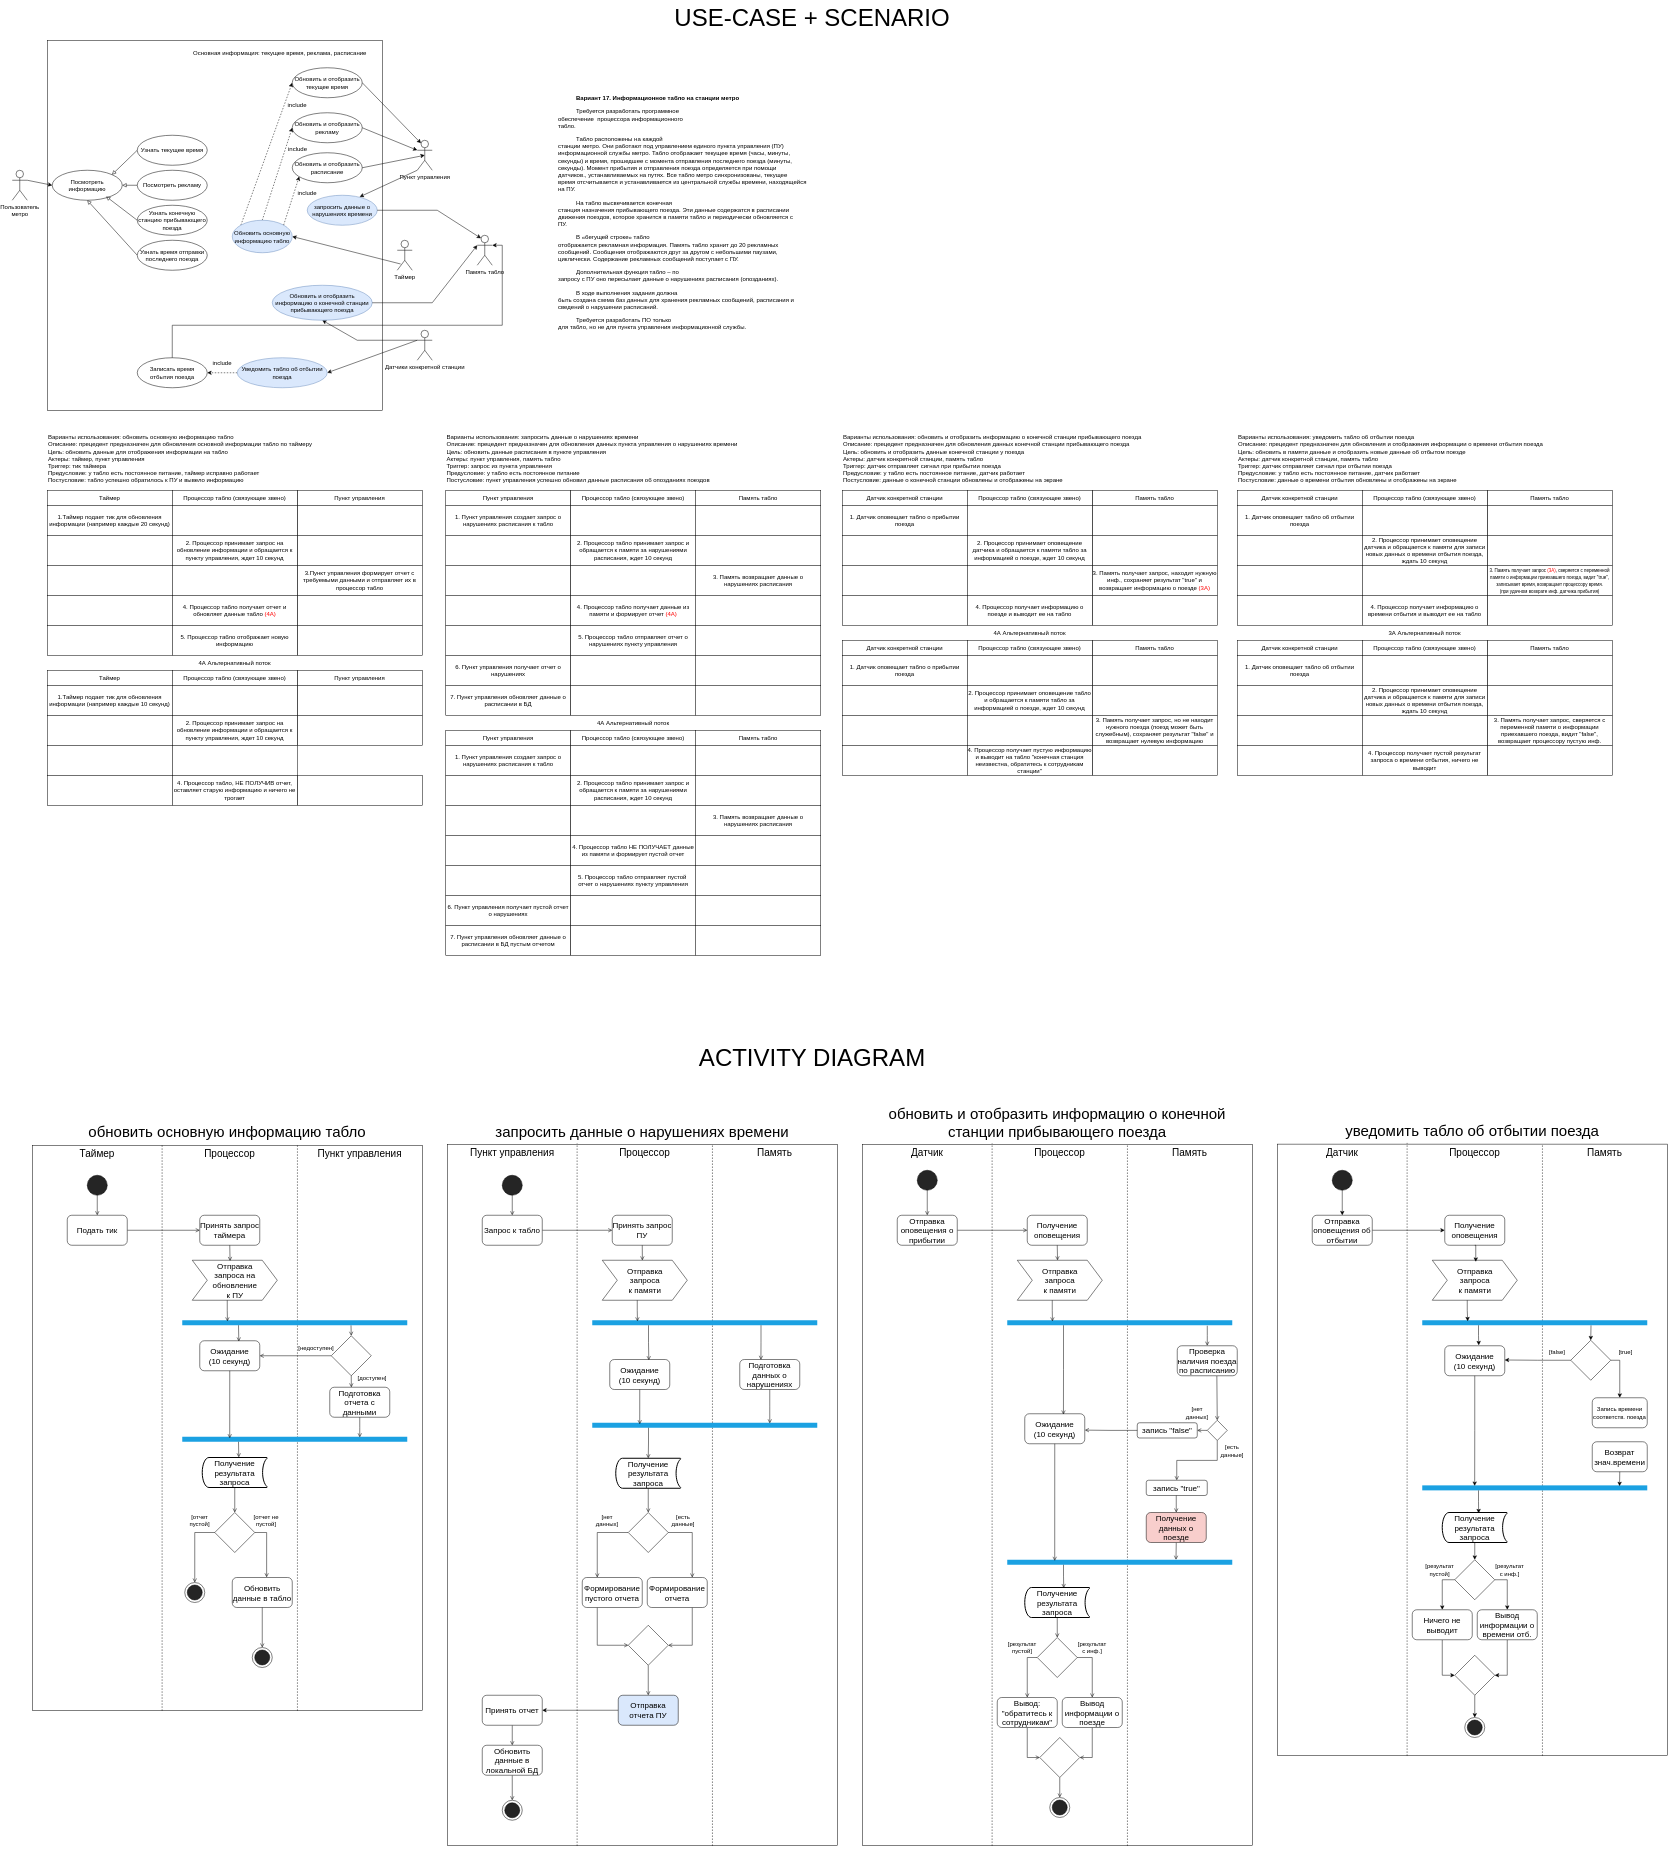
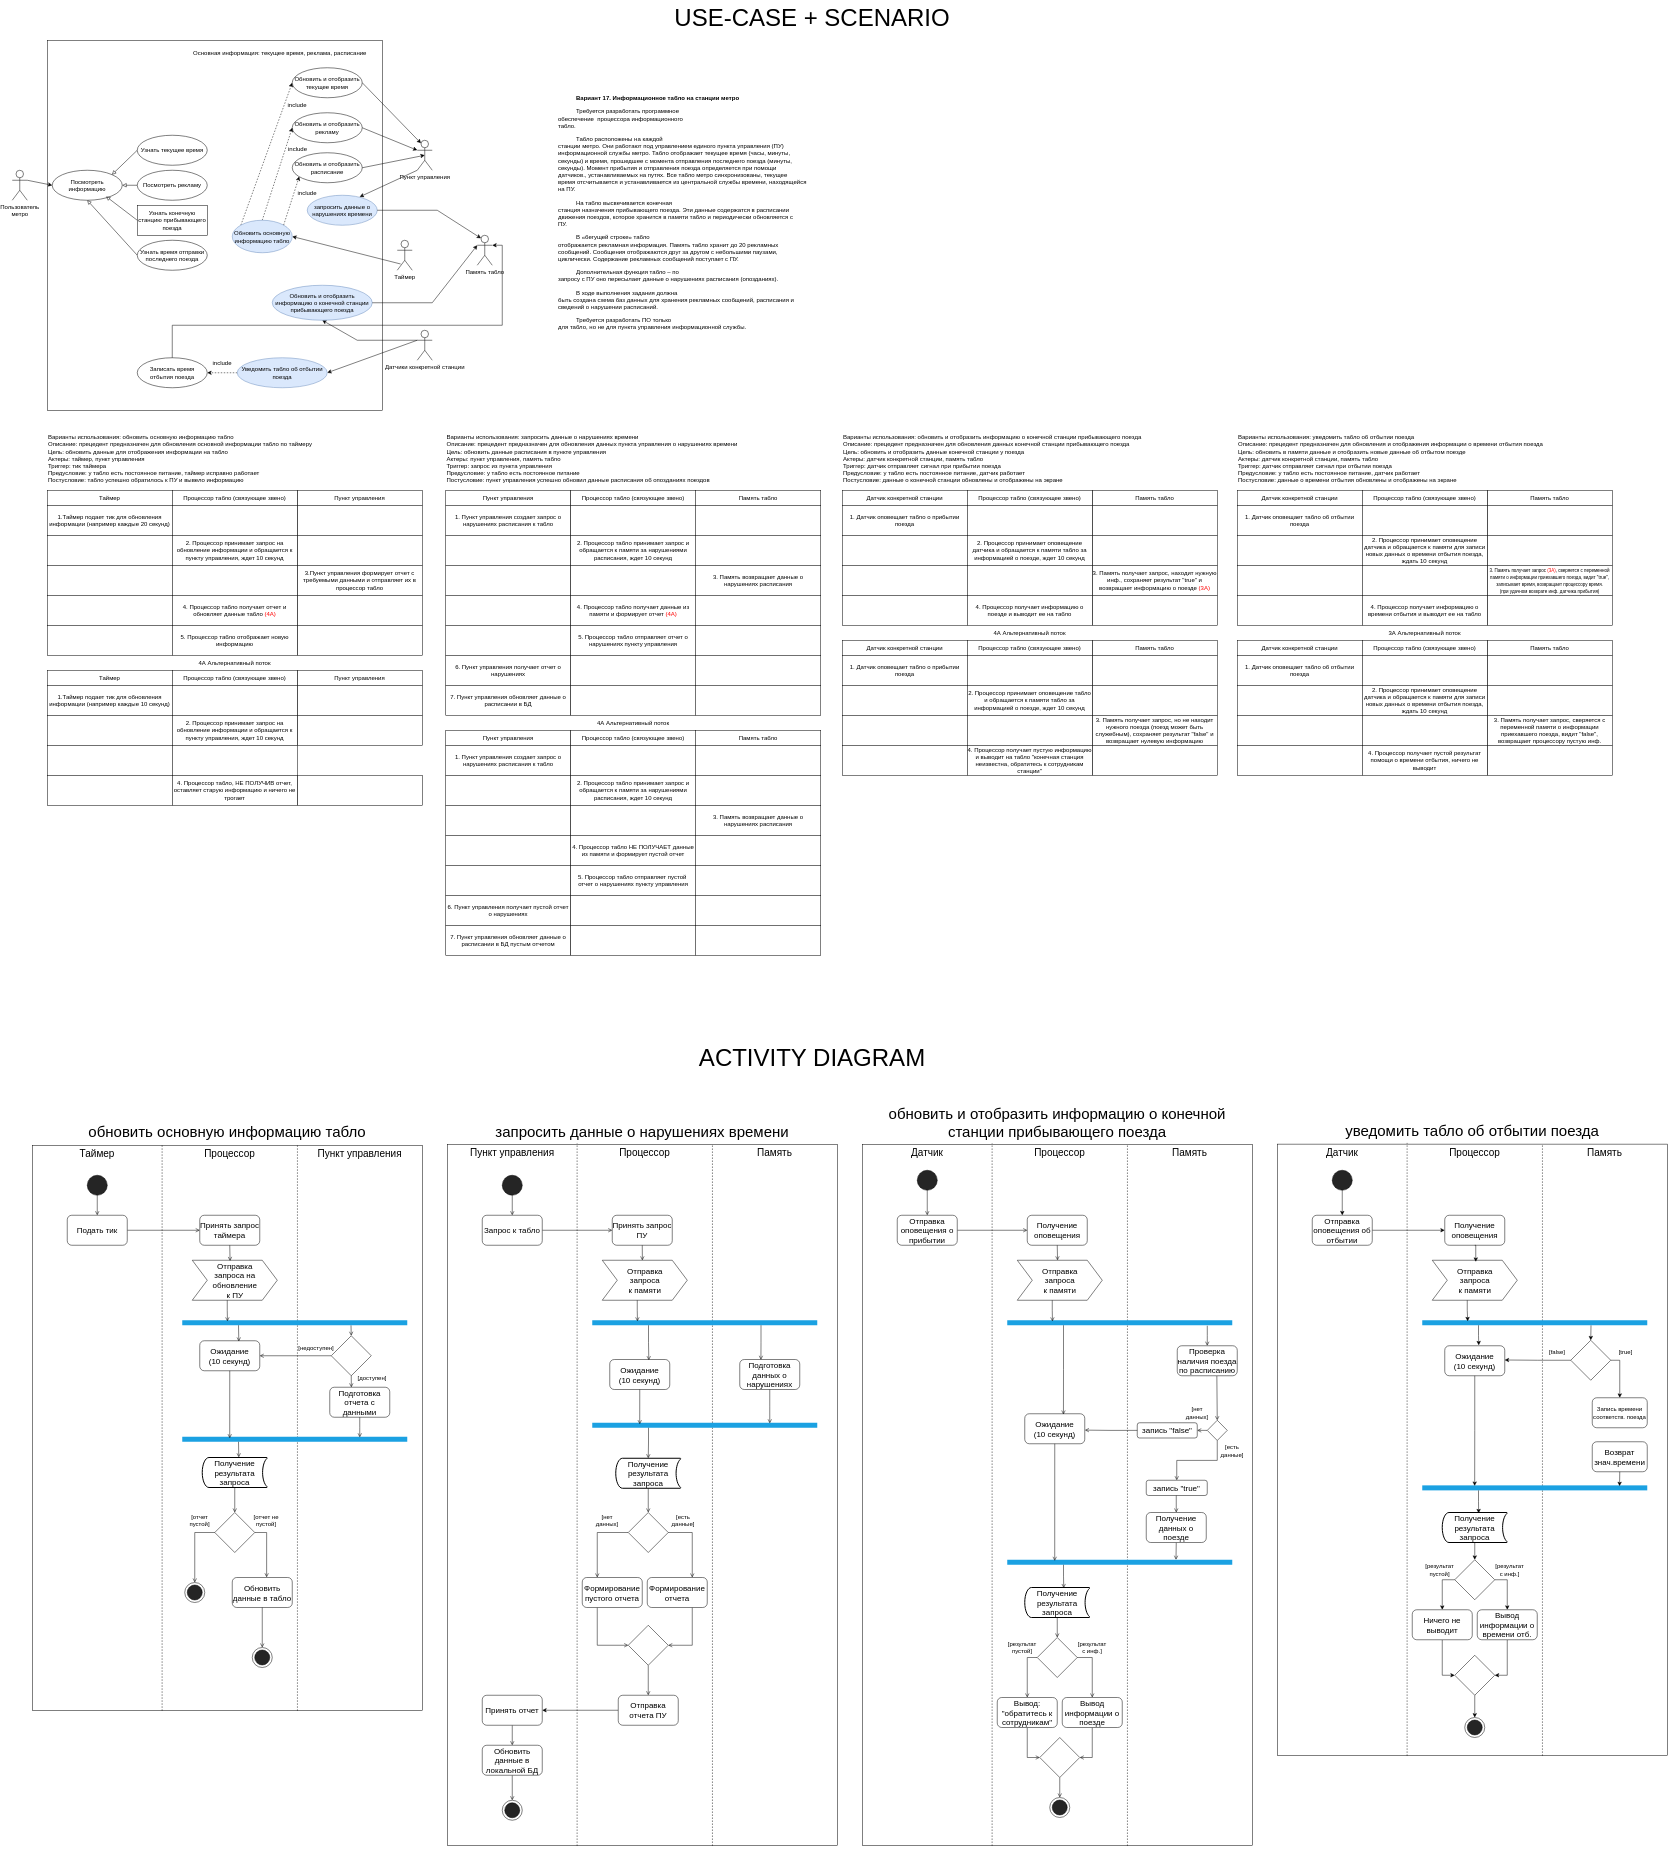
node "Узнать конечную станцию прибывающего поезда": shape ellipse -> rectangle
node "4. Процессор получает пустой результат запроса о времени отбытия, ничего не выводит": label "4. Процессор получает пустой результат запроса о времени отбытия, ничего не выводит" -> "4. Процессор получает пустой результат помощи о времени отбытия, ничего не выводит"
node "Получение данных о поезде": fillcolor #f8cecc -> #ffffff
node "Отправка отчета ПУ": fillcolor #dae8fc -> #ffffff
